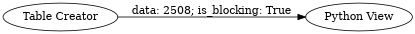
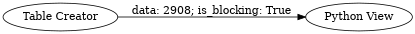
edge "Table Creator" -> "Python View": label "data: 2508; is_blocking: True" -> "data: 2908; is_blocking: True"
